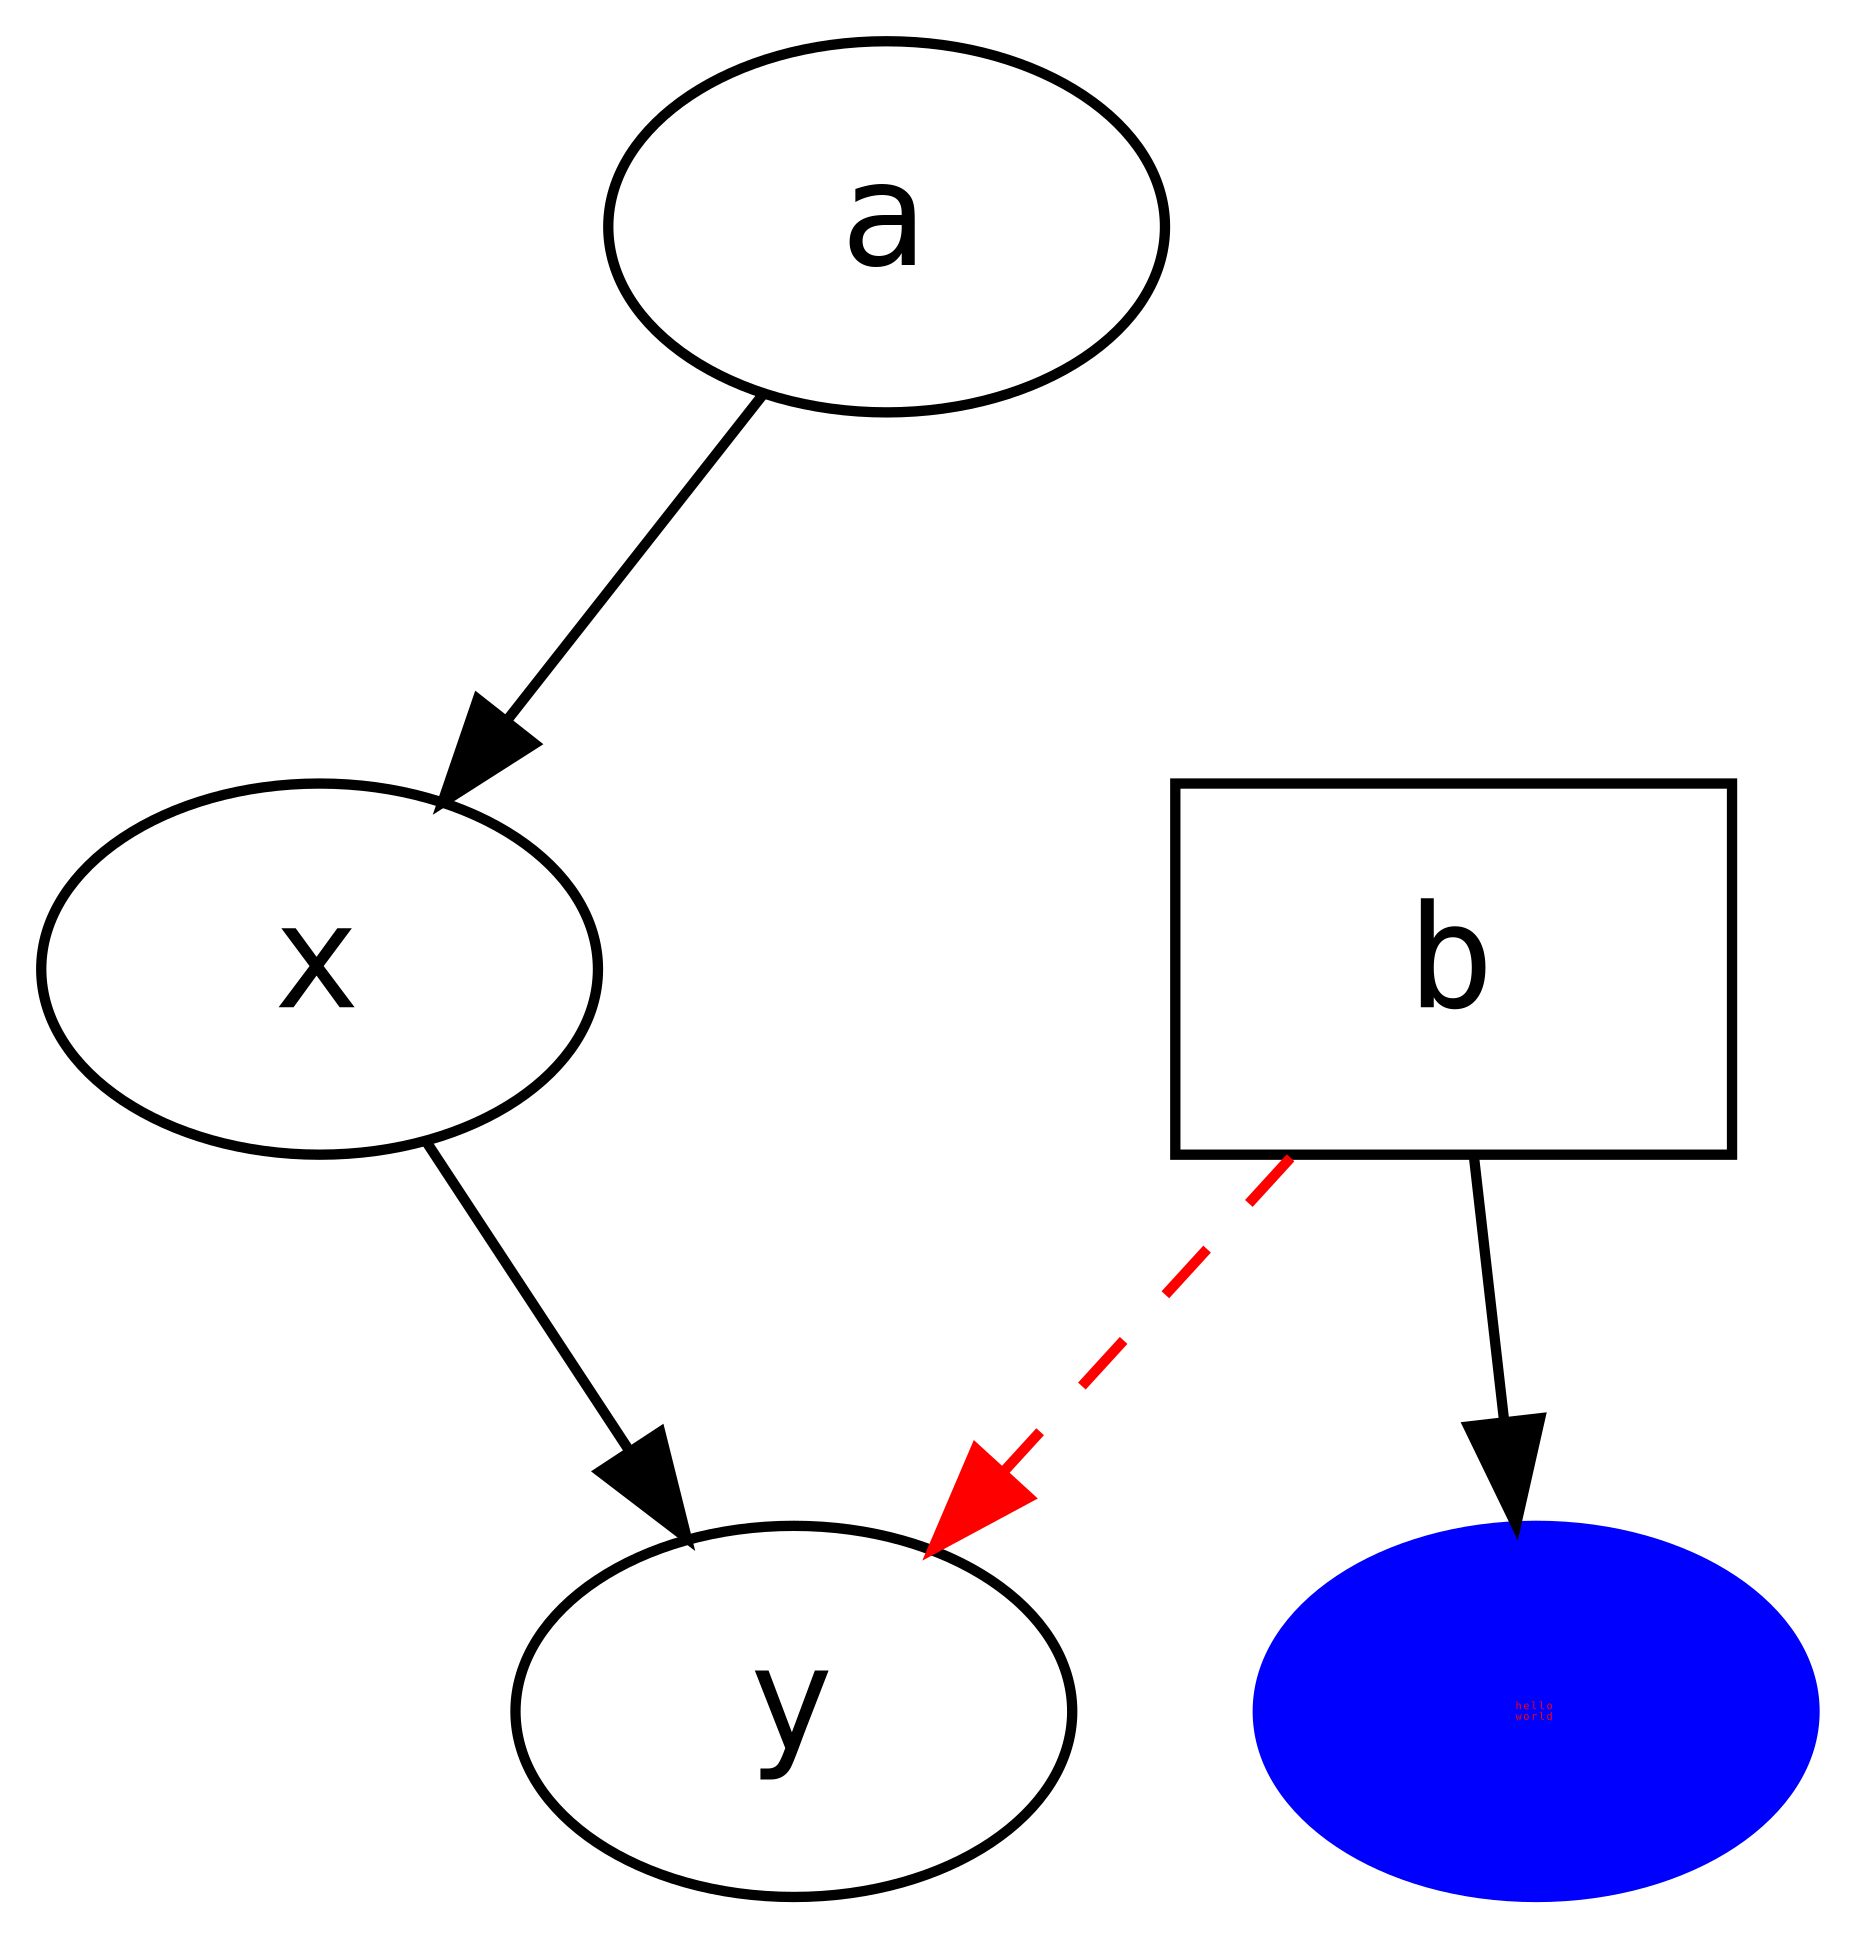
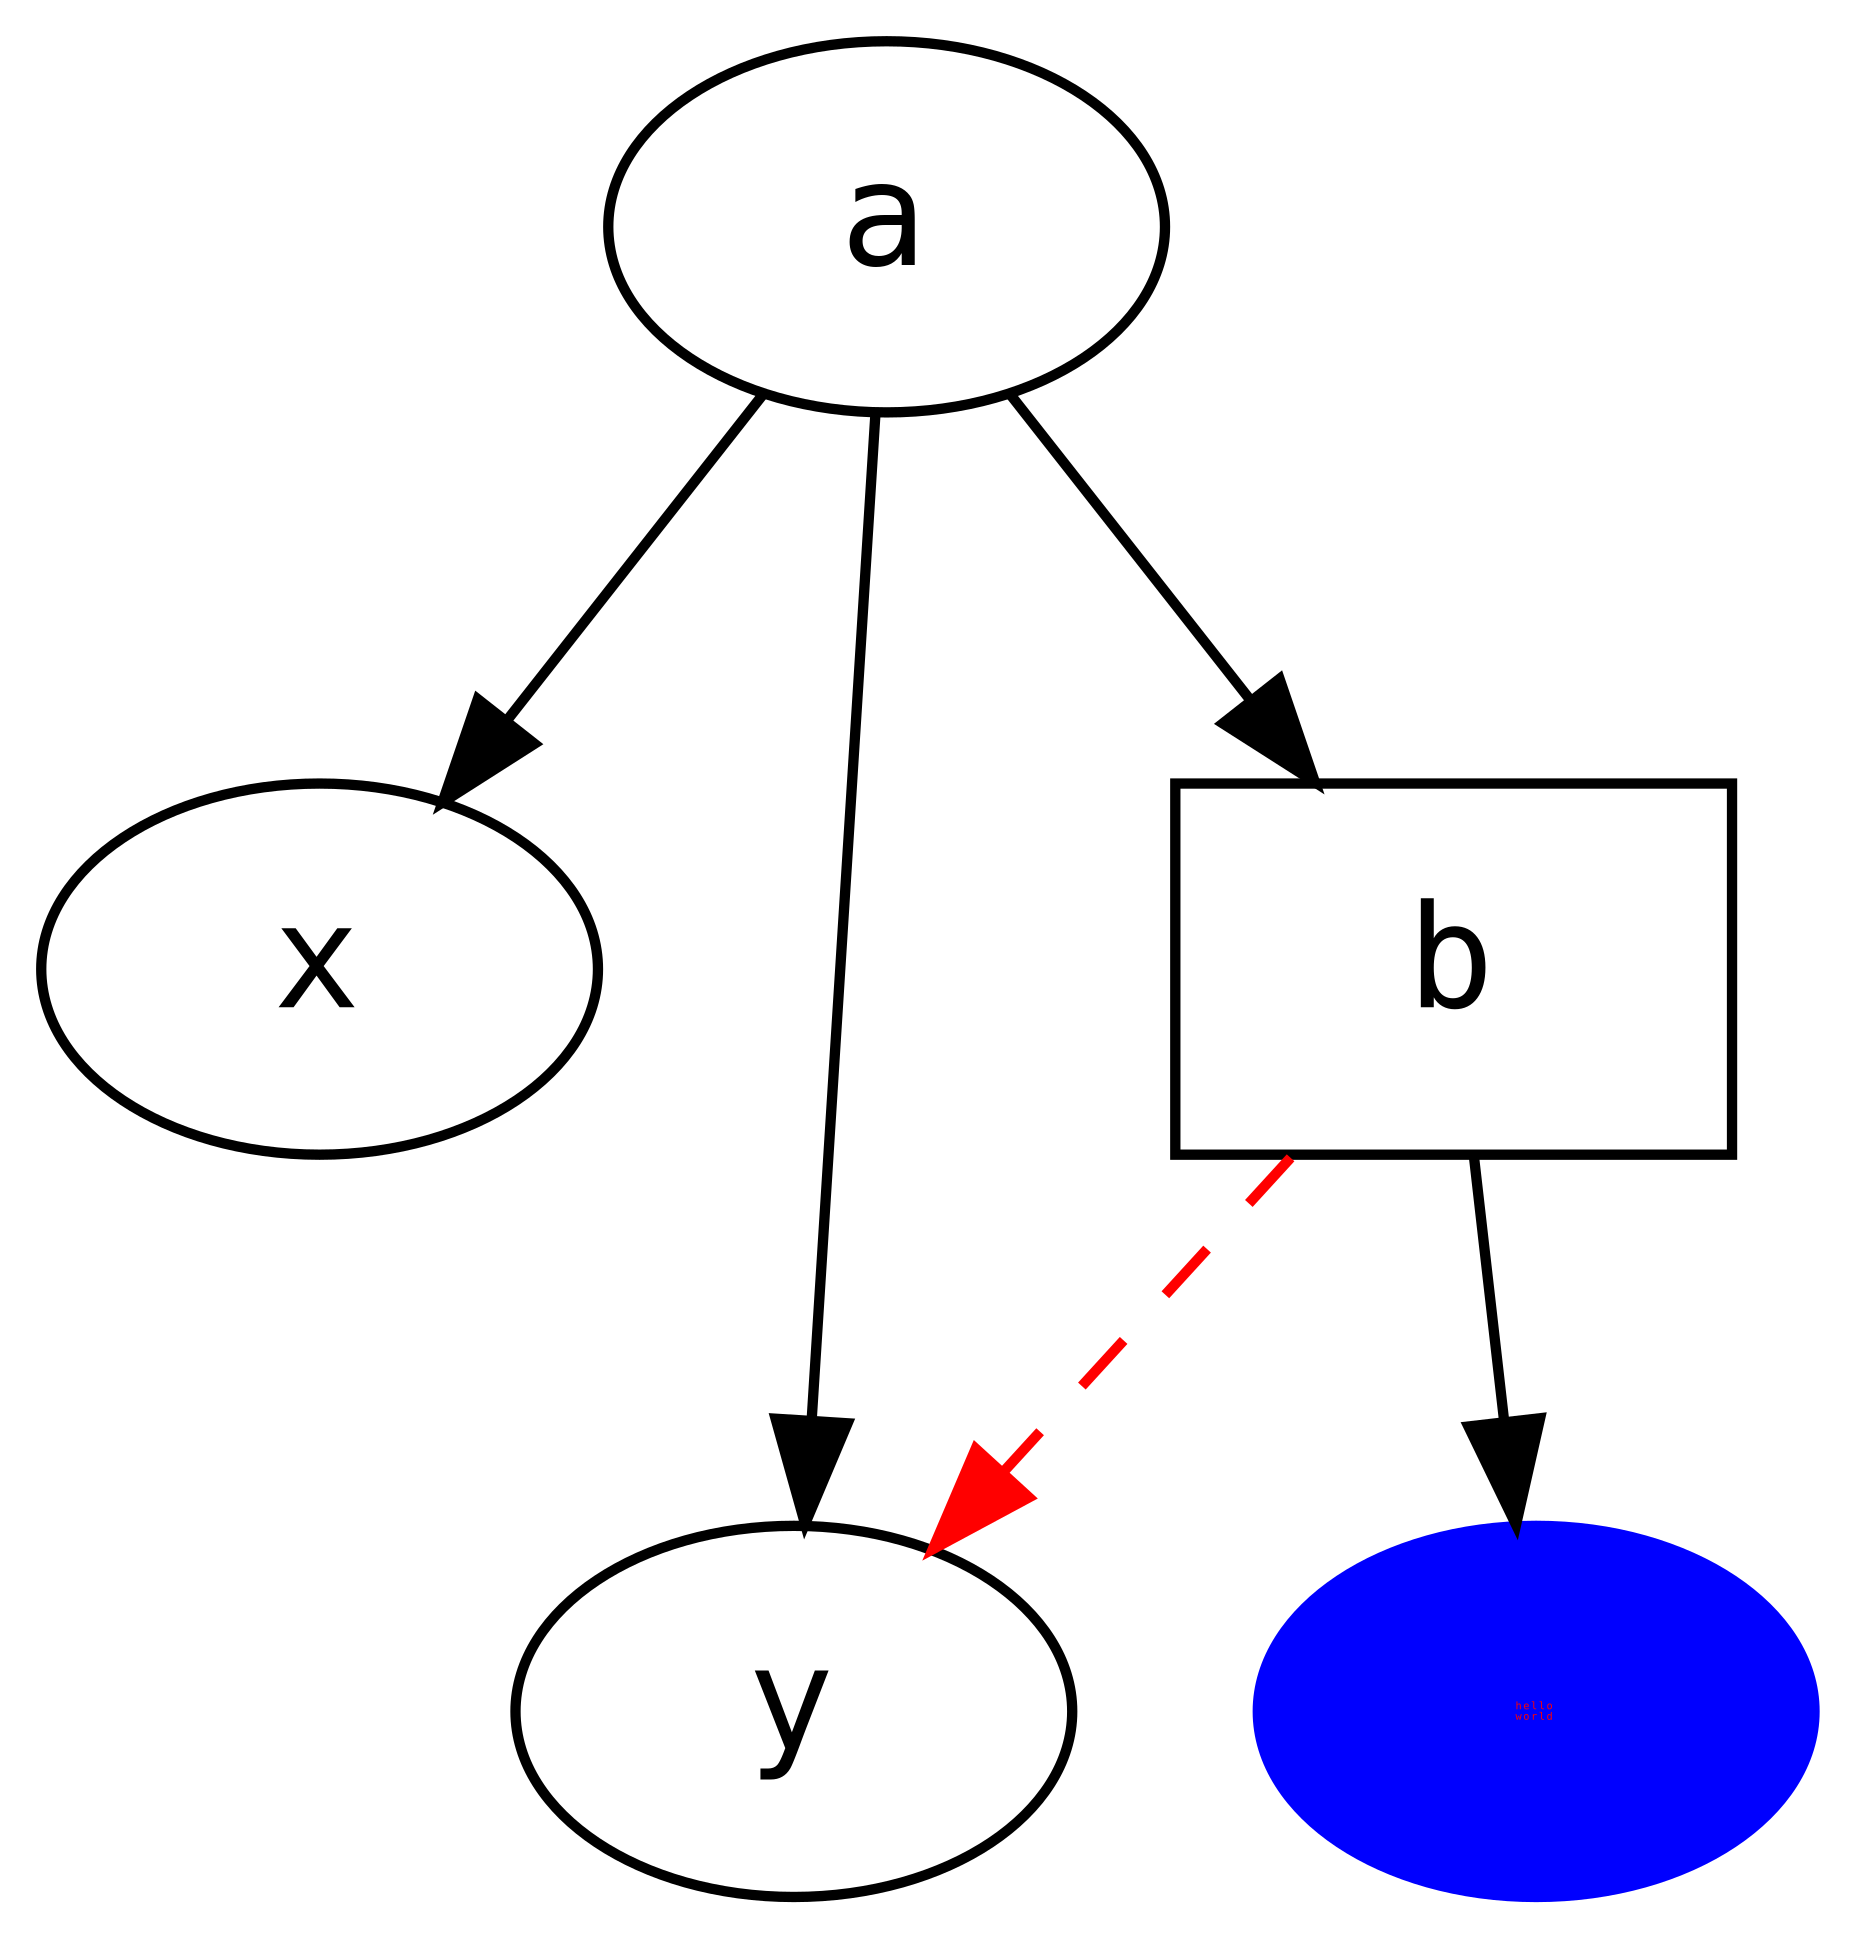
edge "a" -> "b": added
edge "x" -> "y": now "a" -> "y"
